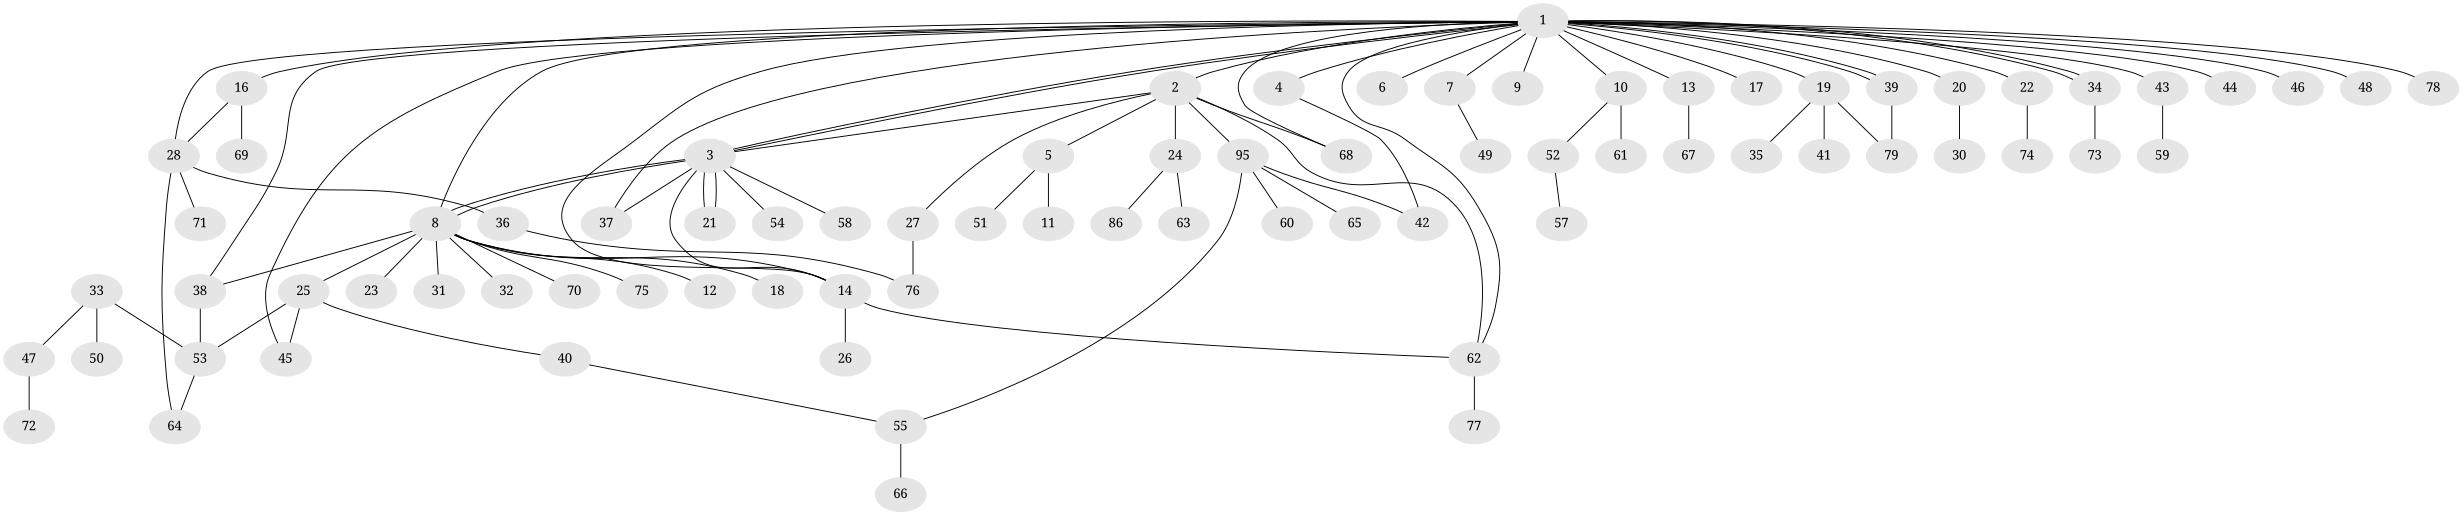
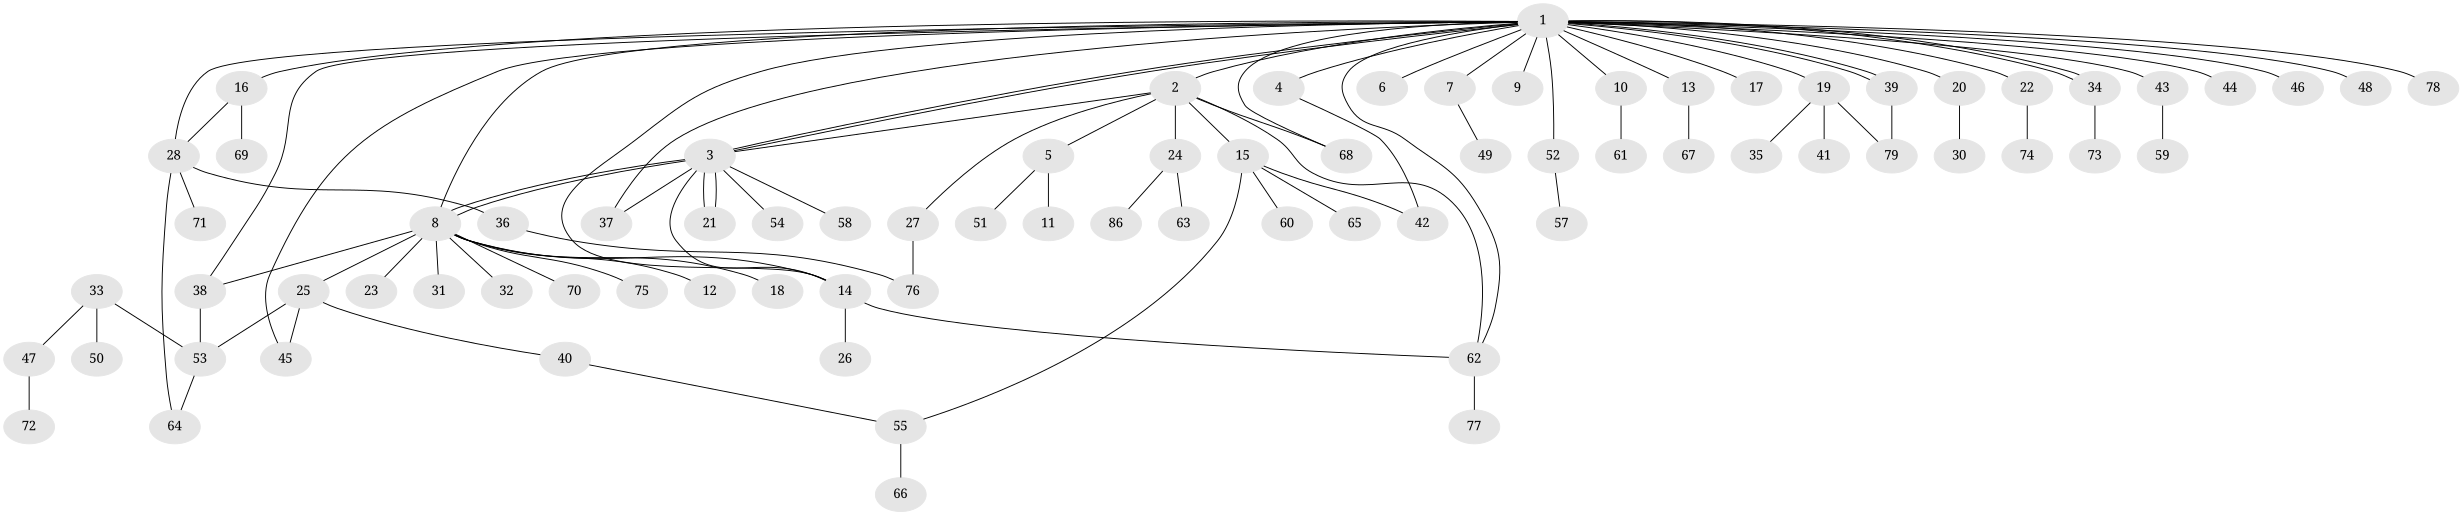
edge "10" -- "52": now "1" -- "52"
node "95": label "95" -> "15"
